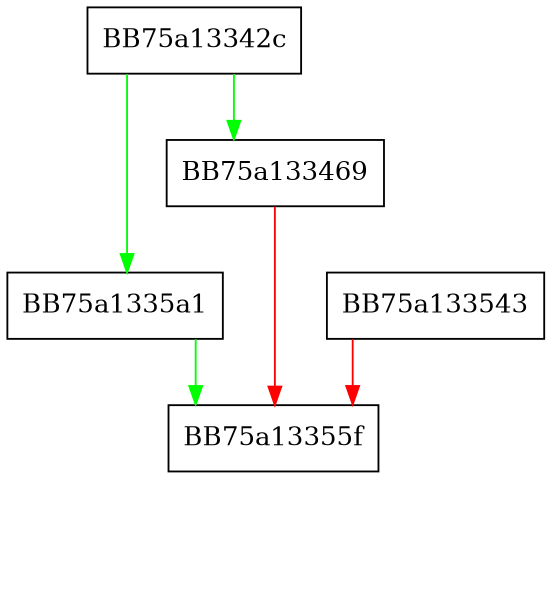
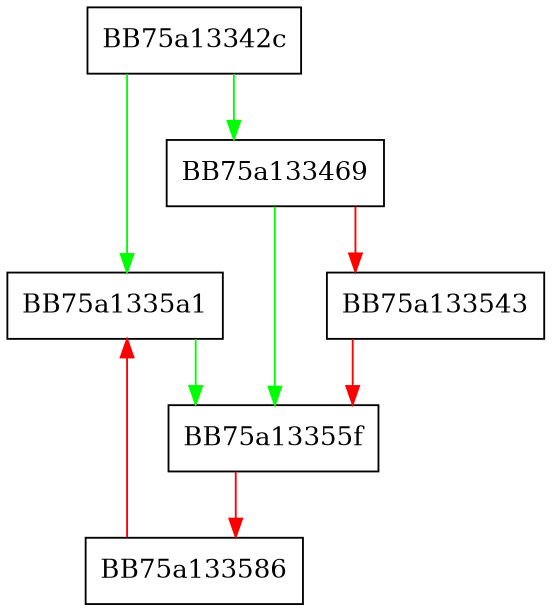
edge "BB75a133469" -> "BB75a133543": added
edge "BB75a133469" -> "BB75a13355f": color red -> green
node "BB75a133586": added
